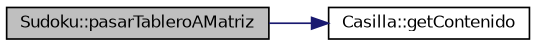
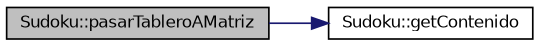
node "Casilla::getContenido": label "Casilla::getContenido" -> "Sudoku::getContenido"
